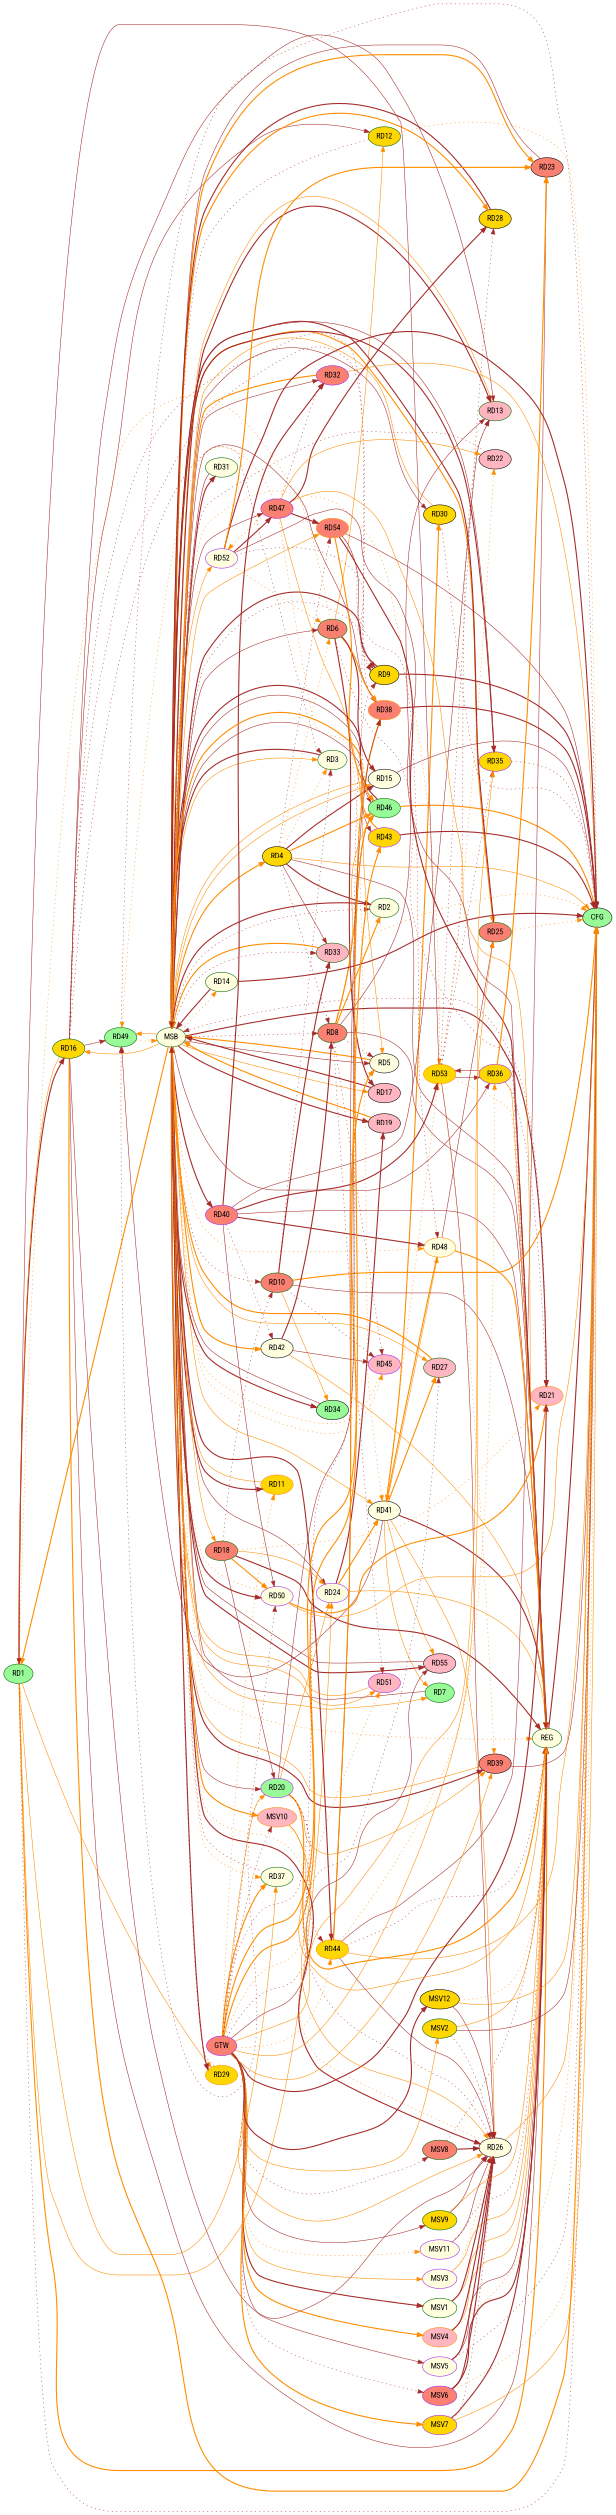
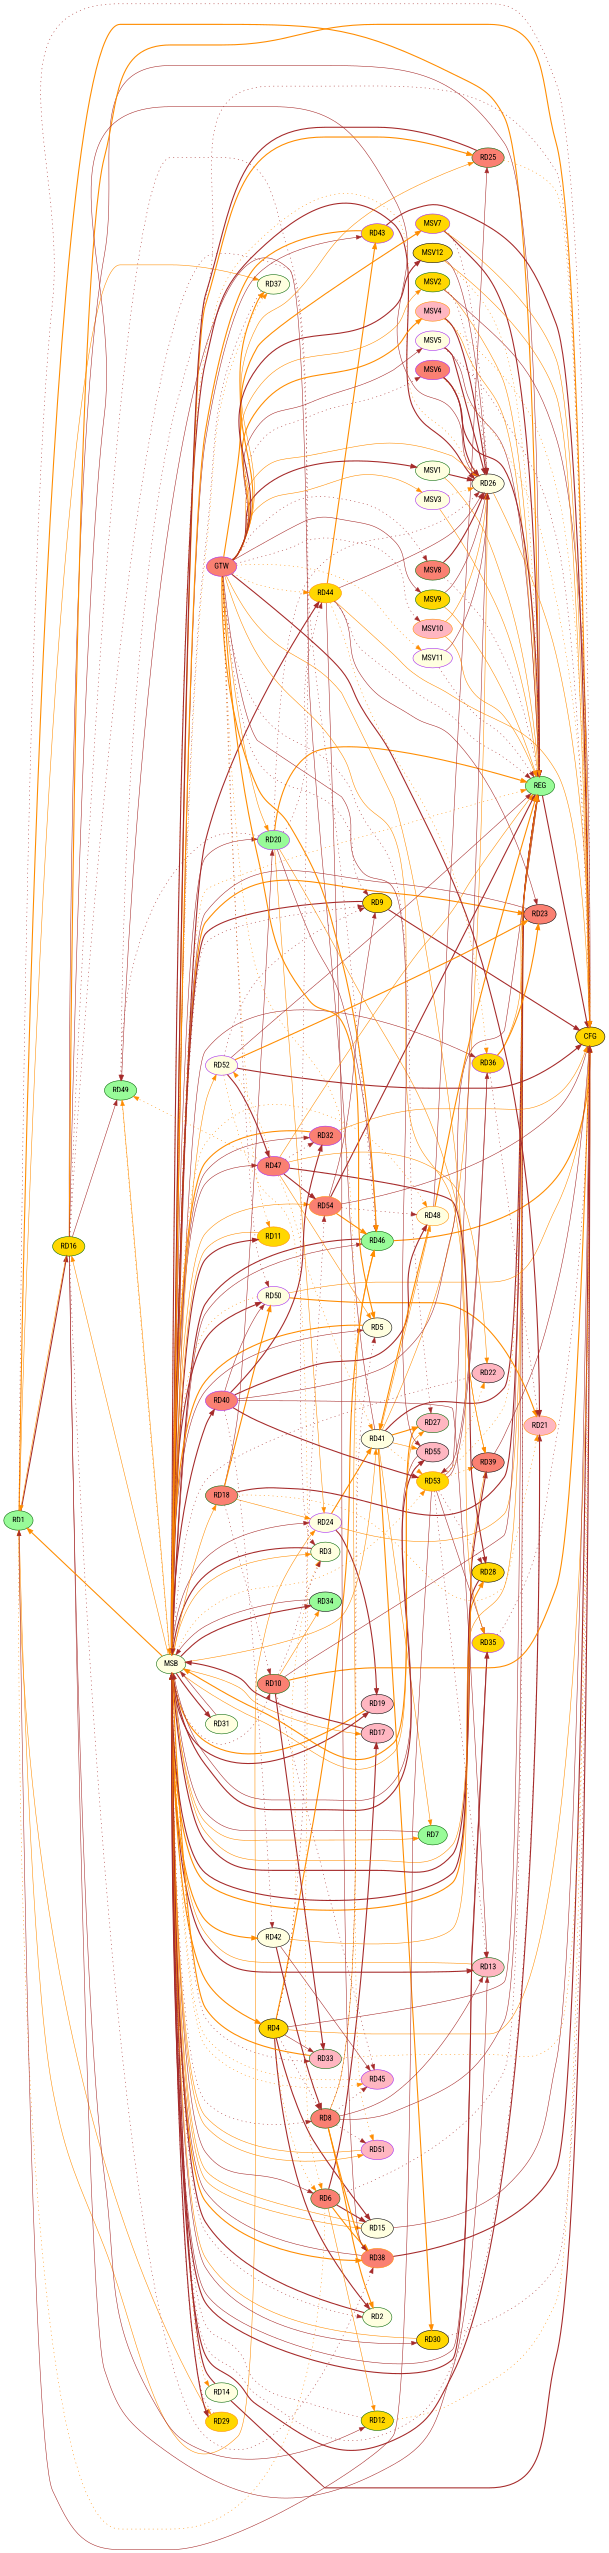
node "CFG": fillcolor palegreen -> gold
edge "RD53" -> "RD35": style dotted -> solid
edge "MSB" -> "MSV10": now "MSB" -> "RD38"
node "REG": fillcolor lightyellow -> palegreen
